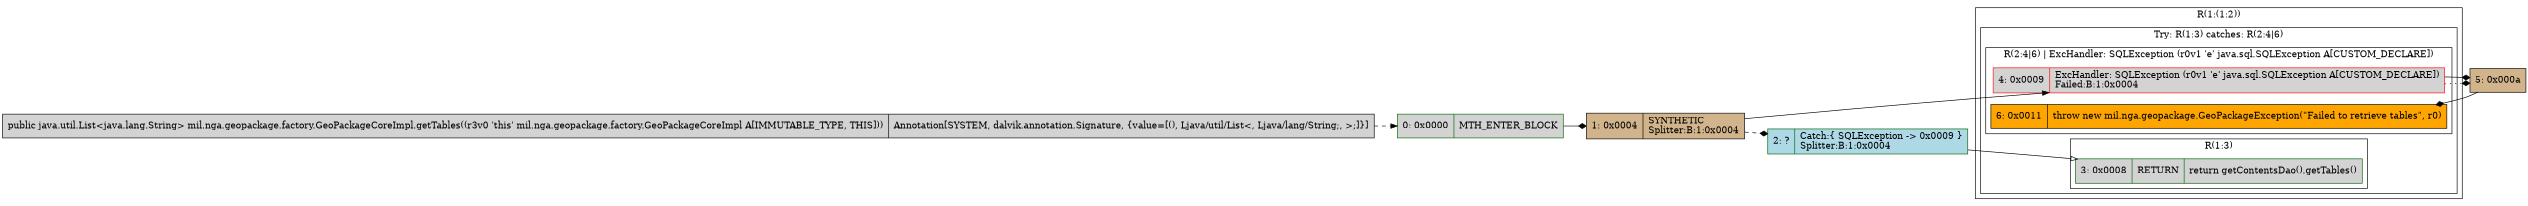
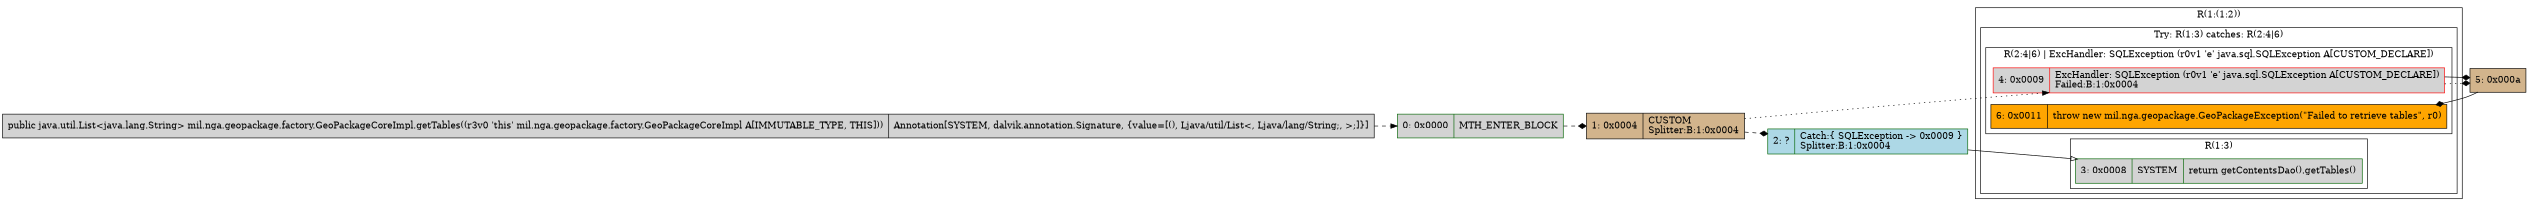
edge "1: 0x0004" -> "4: 0x0009": style solid -> dotted
node "1: 0x0004": text "SYNTHETIC" -> "CUSTOM"
edge "0: 0x0000" -> "1: 0x0004": style solid -> dashed
node "3: 0x0008": text "RETURN" -> "SYSTEM"
